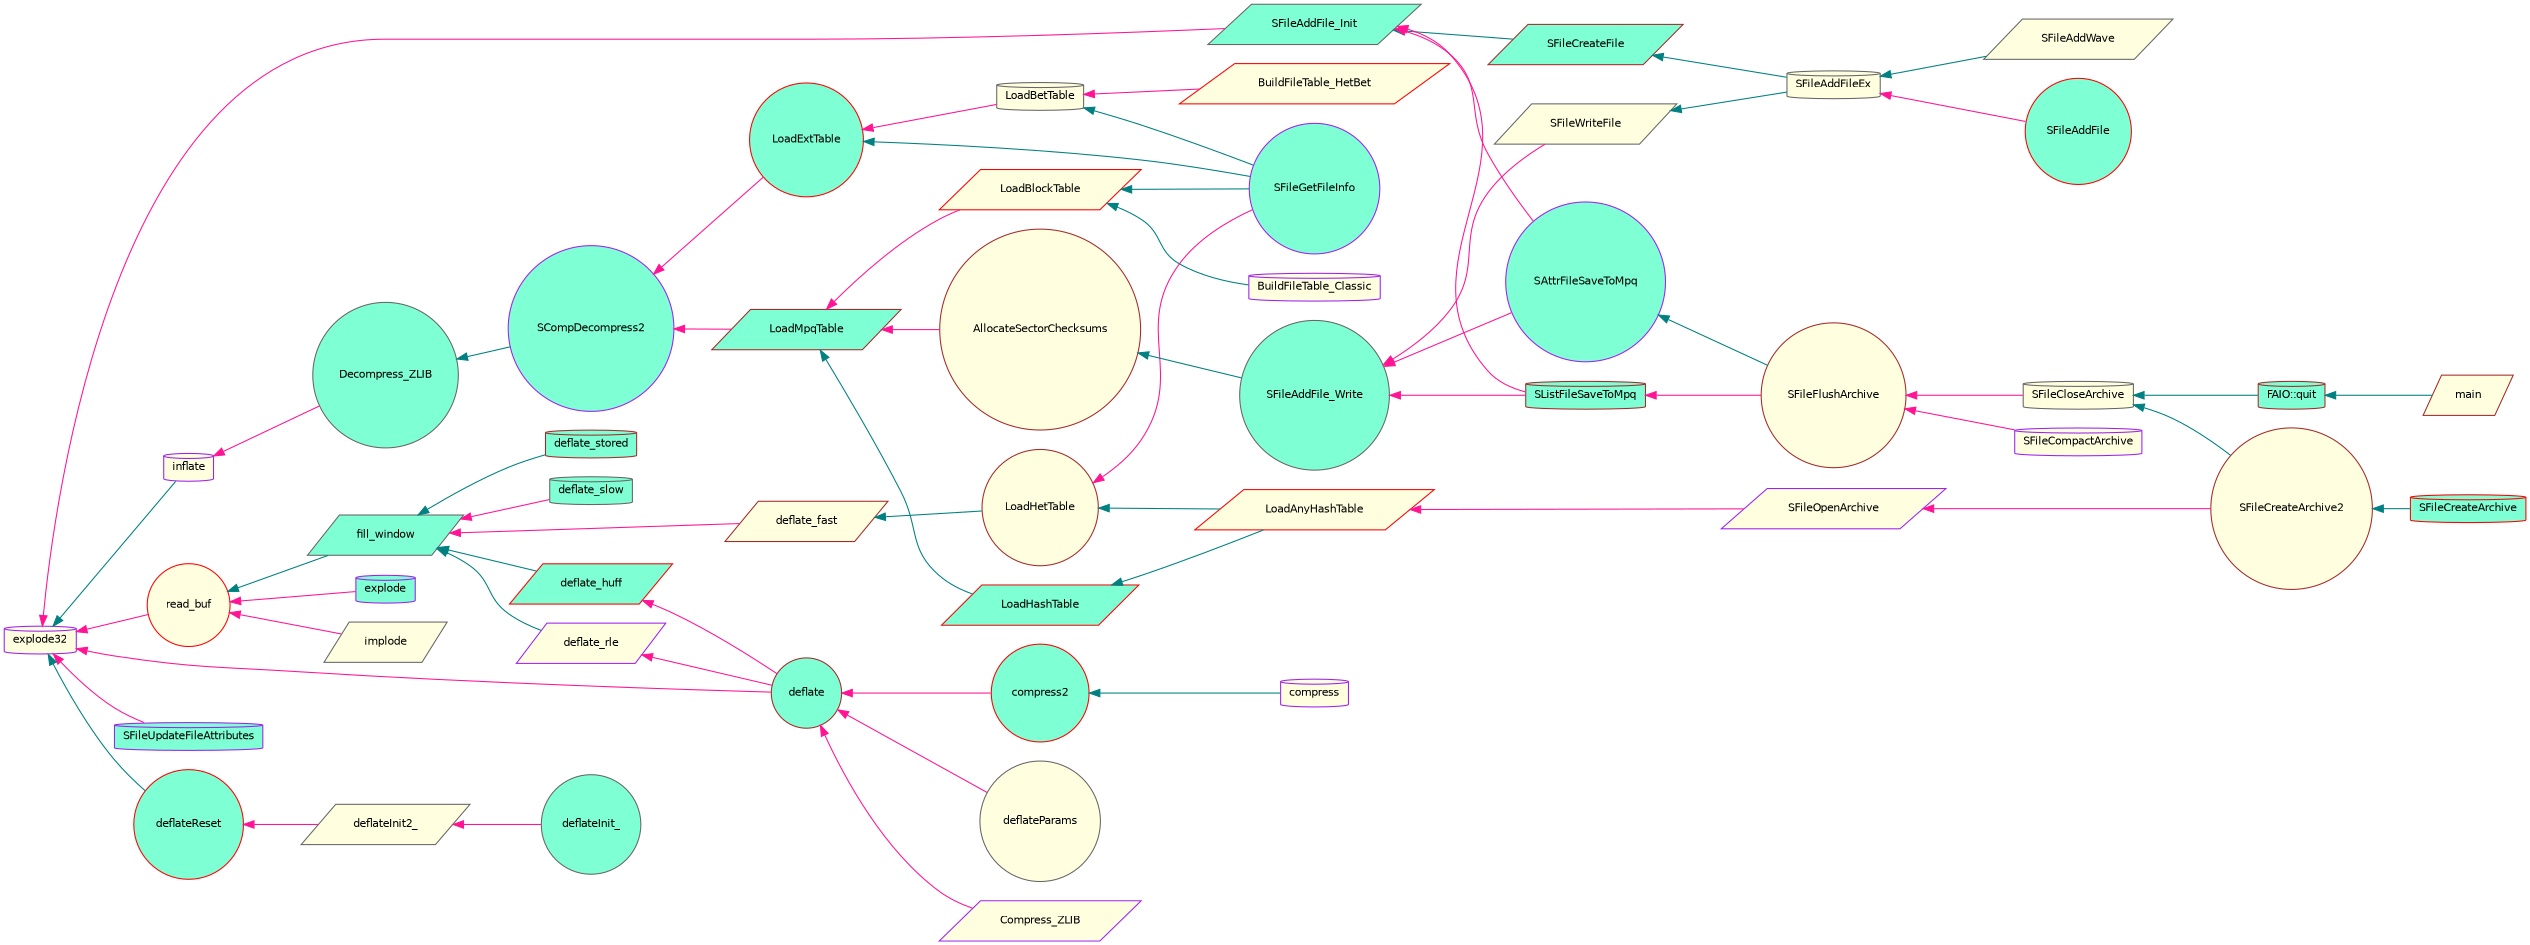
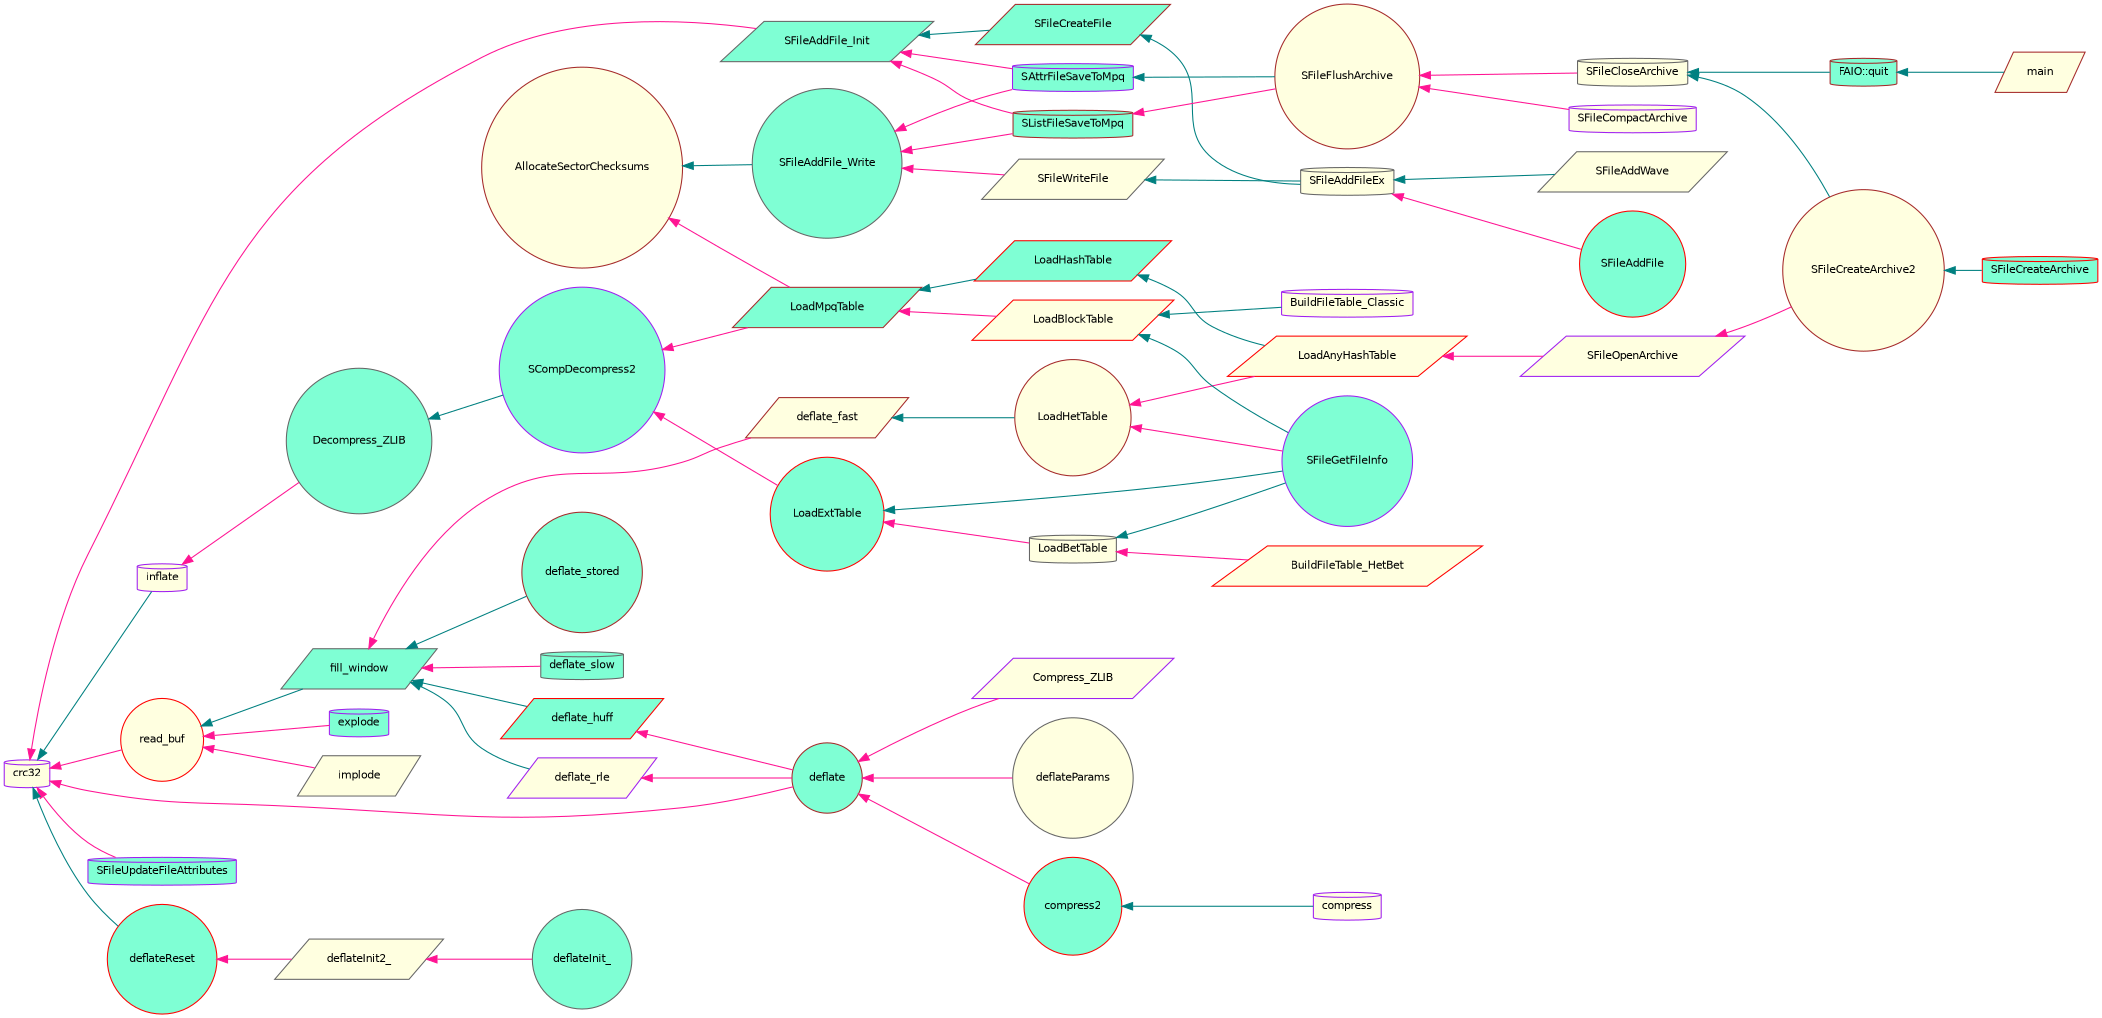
node "SAttrFileSaveToMpq": shape circle -> cylinder
edge "AllocateSectorChecksums" -> "LoadMpqTable": reversed
node "deflate_stored": shape cylinder -> circle
edge "LoadAnyHashTable" -> "LoadHetTable": color teal -> deeppink
node "explode32": label "explode32" -> "crc32"
